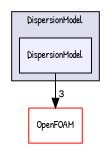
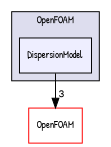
cluster "DispersionModel": label "DispersionModel" -> "OpenFOAM"
